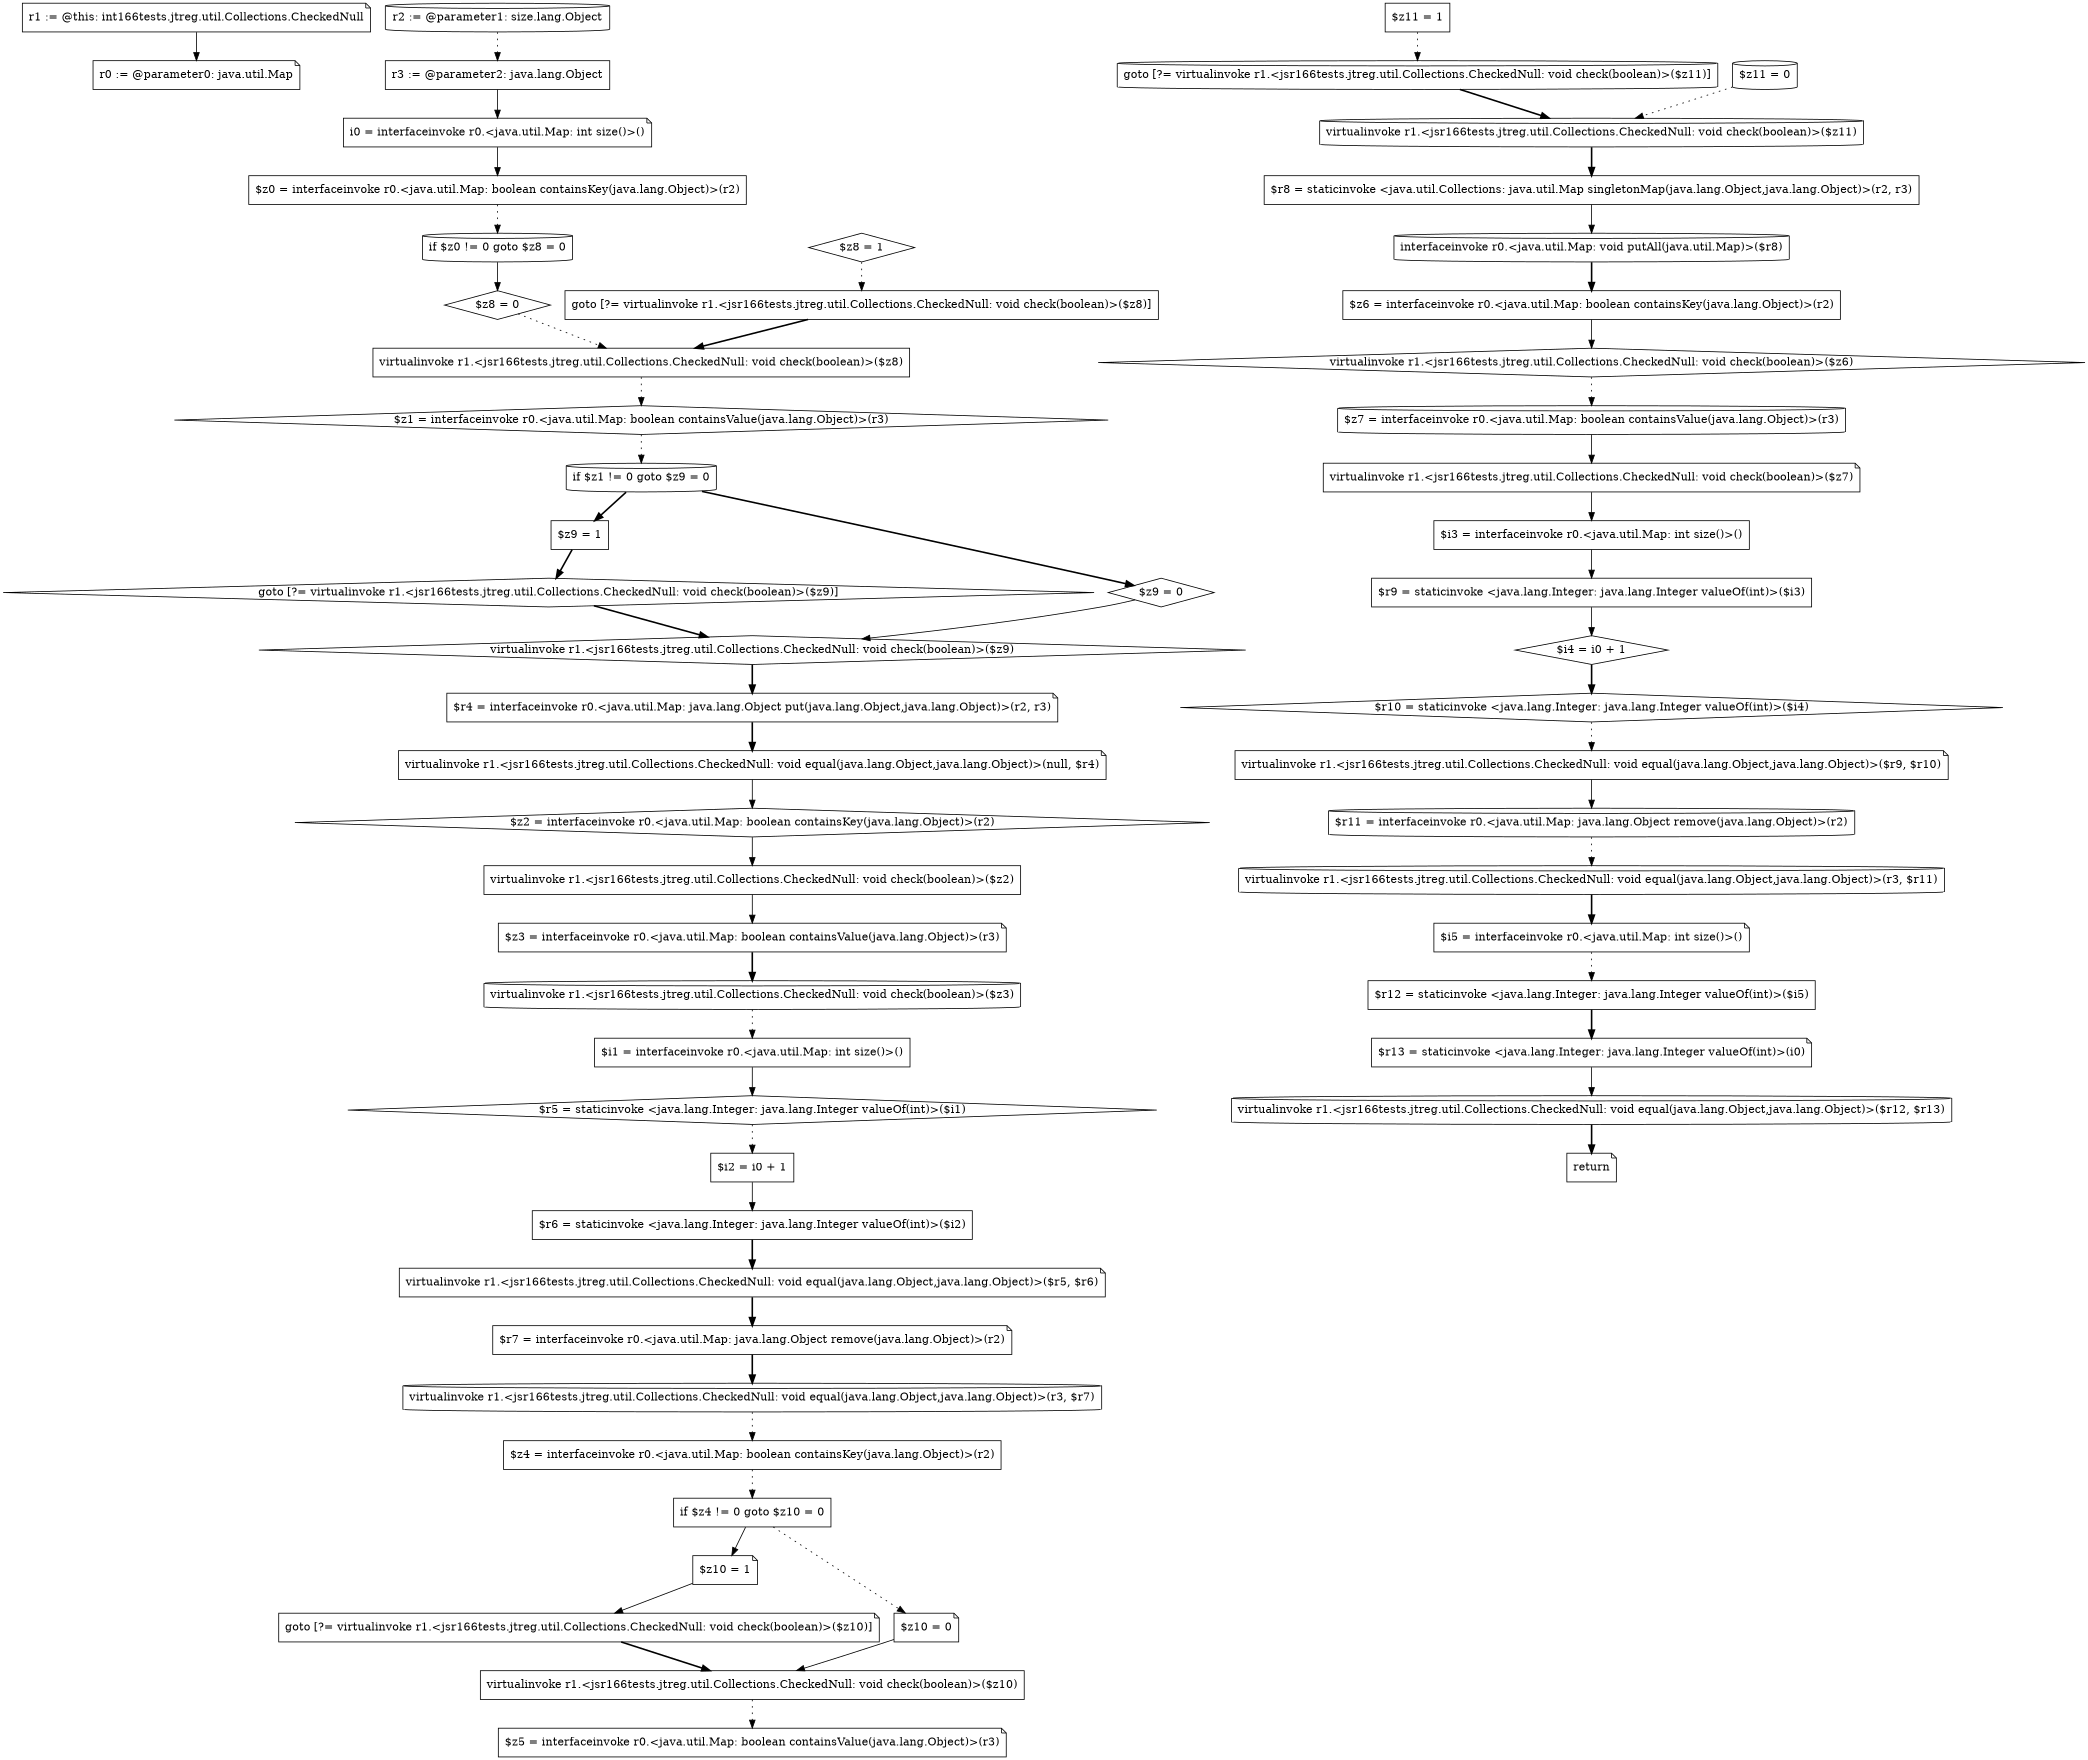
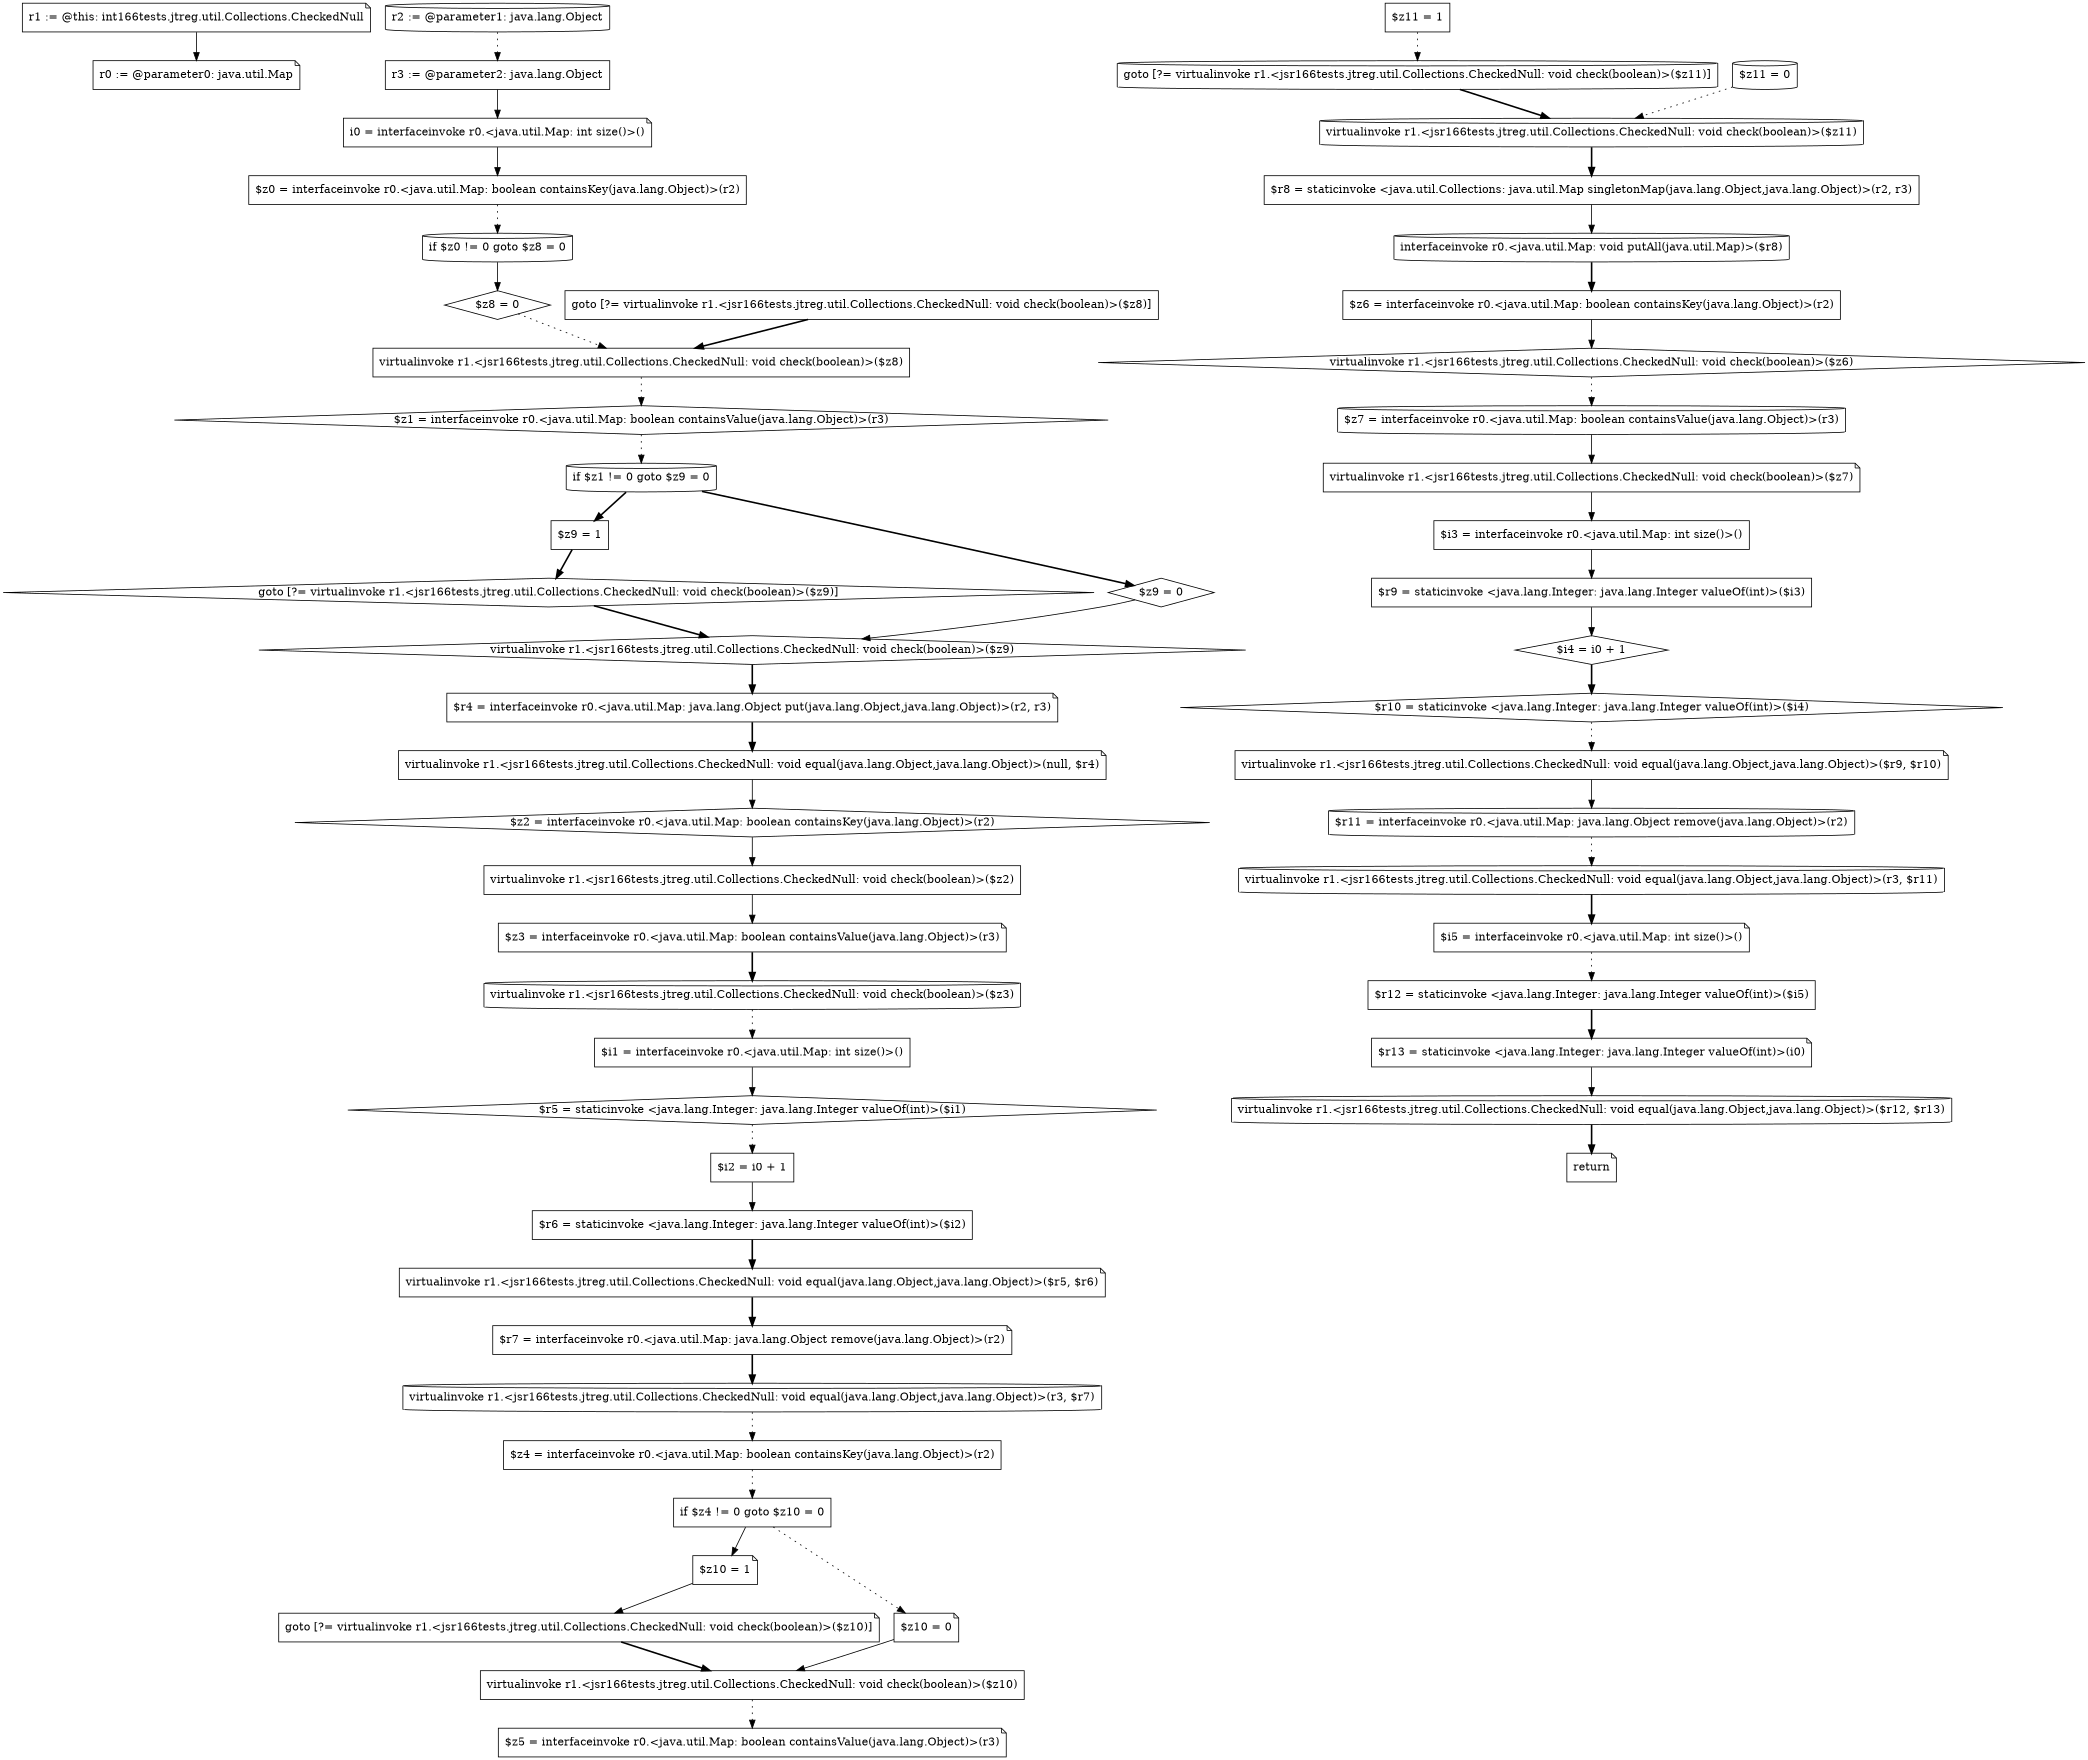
node "r2 := @parameter1: size.lang.Object": label "r2 := @parameter1: size.lang.Object" -> "r2 := @parameter1: java.lang.Object"
node "$z8 = 1": removed
